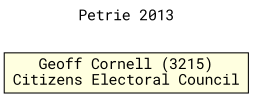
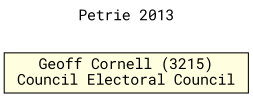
node "Geoff Cornell (3215) Citizens Electoral Council": label "Geoff Cornell (3215) Citizens Electoral Council" -> "Geoff Cornell (3215) Council Electoral Council"
